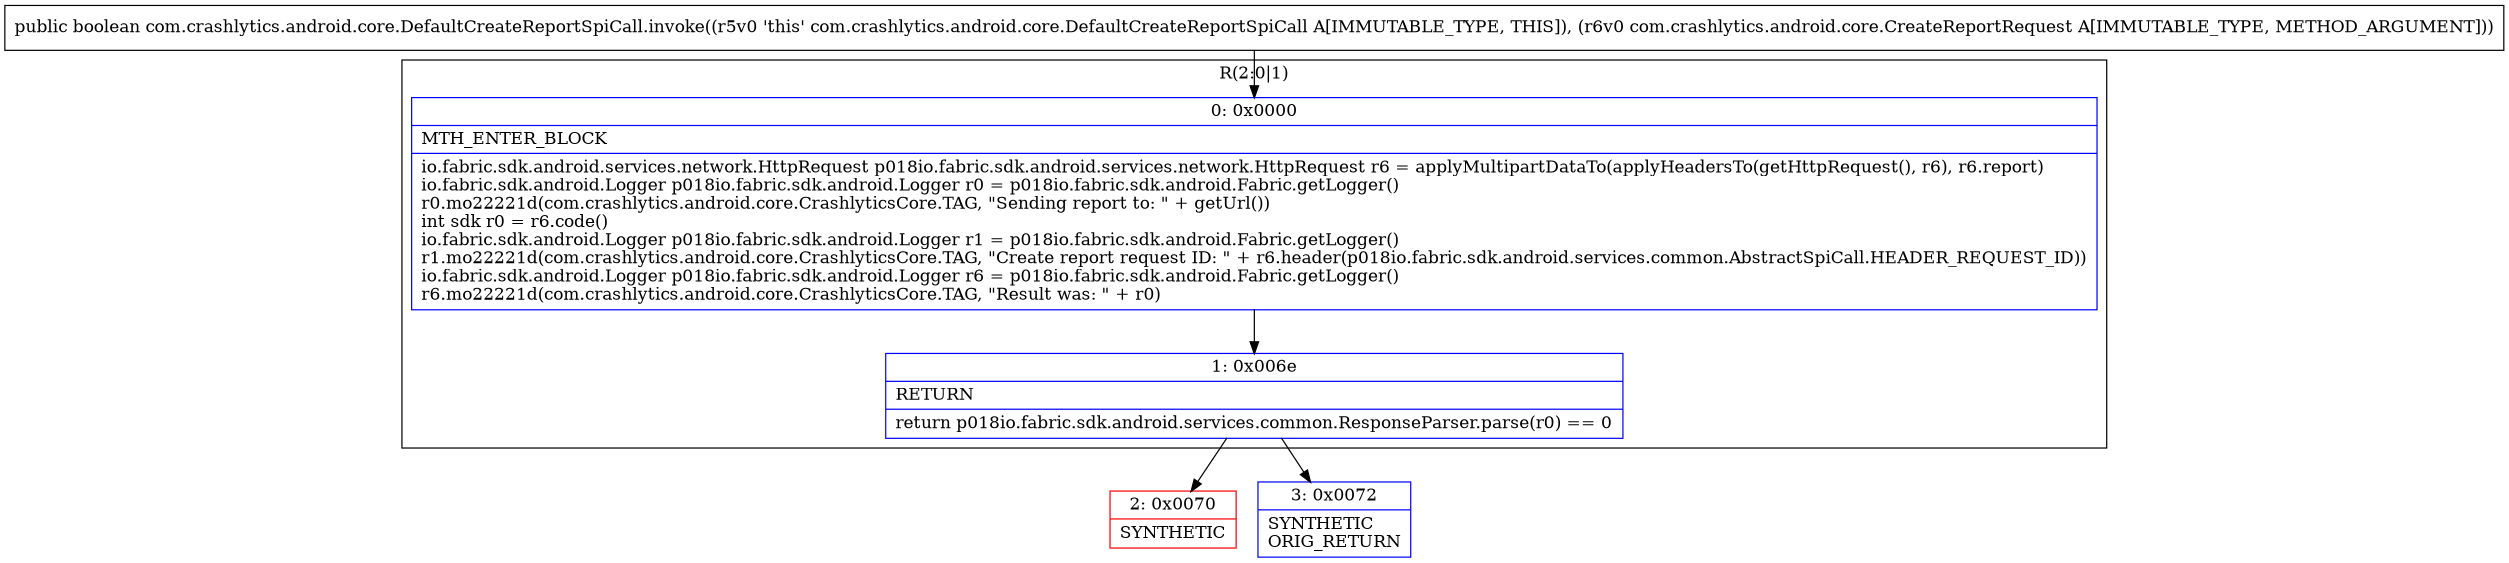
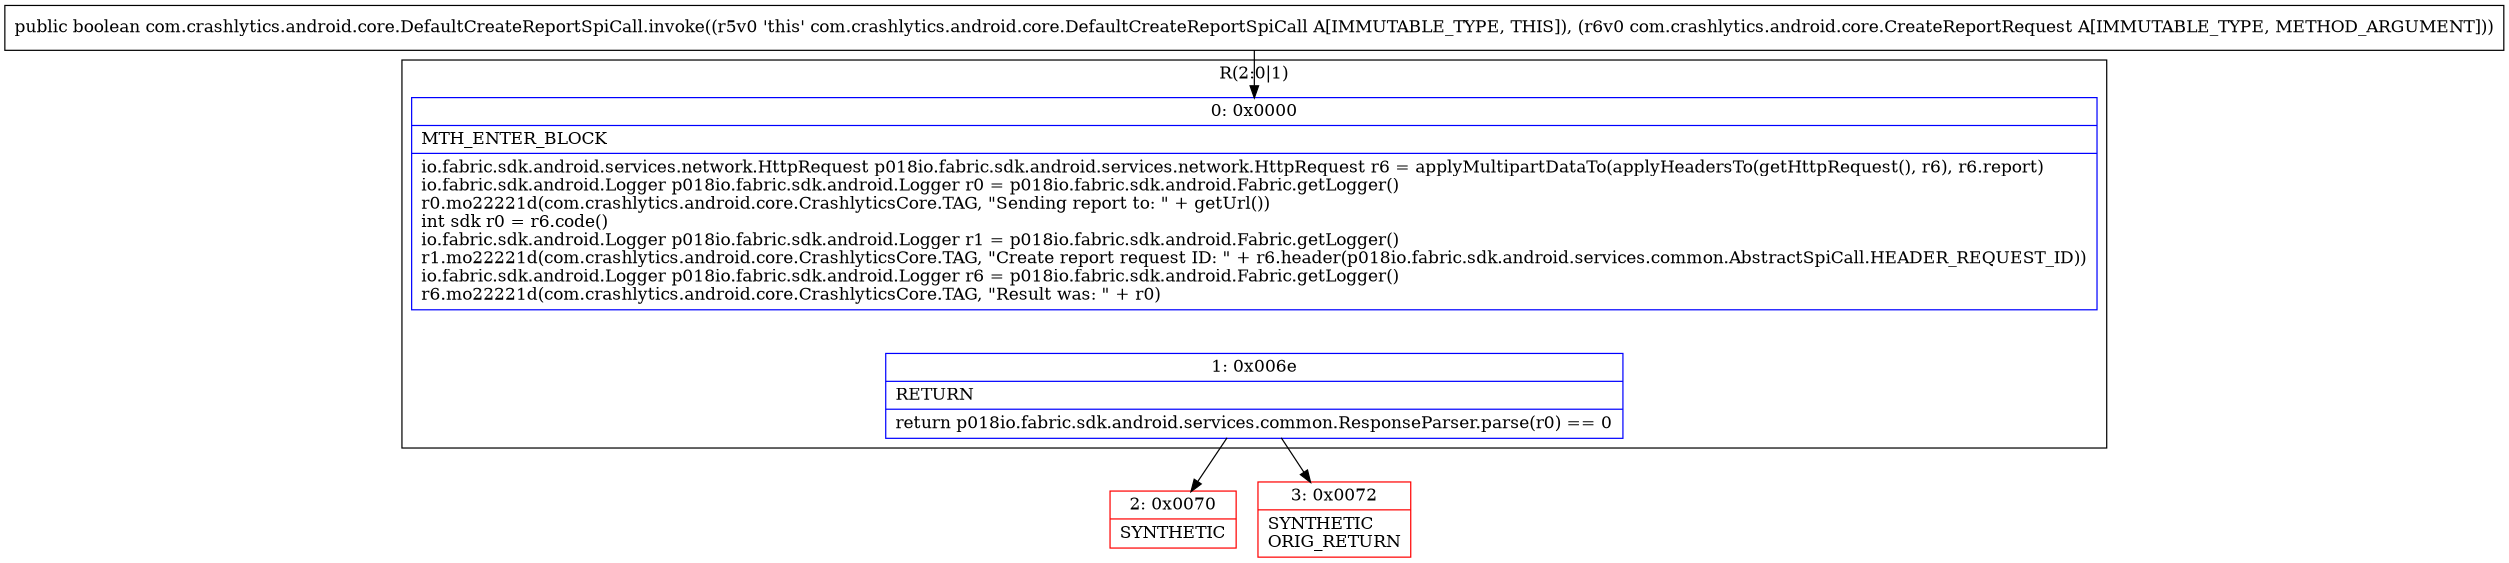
edge "0: 0x0000" -> "1: 0x006e": removed
node "3: 0x0072": color blue -> red
